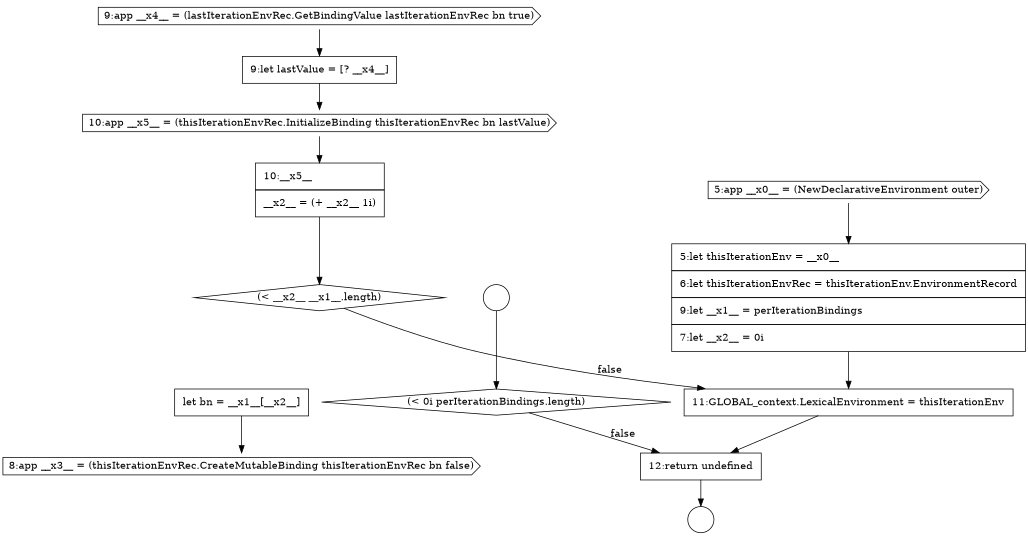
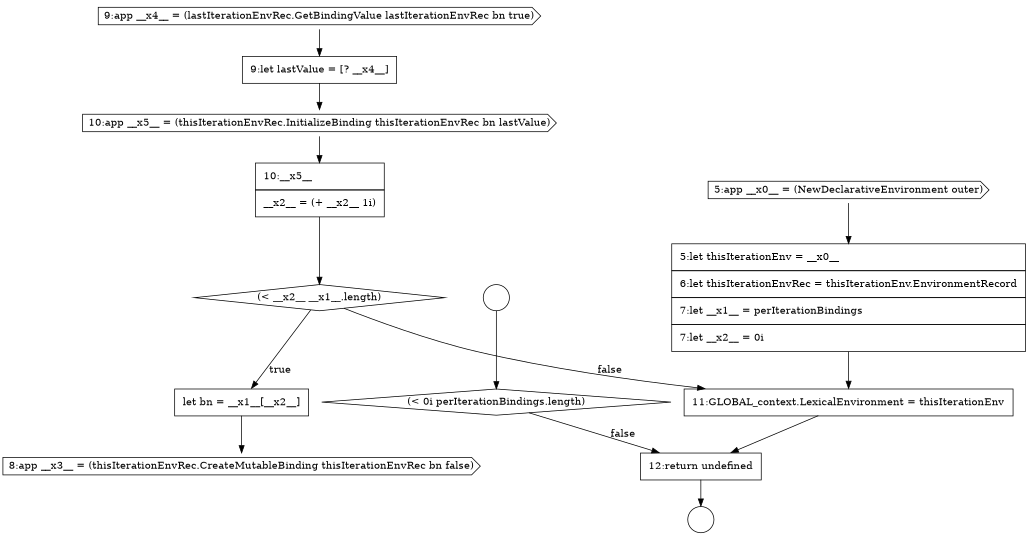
node "5:let thisIterationEnv = __x0__": text "9:let __x1__ = perIterationBindings" -> "7:let __x1__ = perIterationBindings"
edge "(< __x2__ __x1__.length)" -> "let bn = __x1__[__x2__]": added, label "true"
